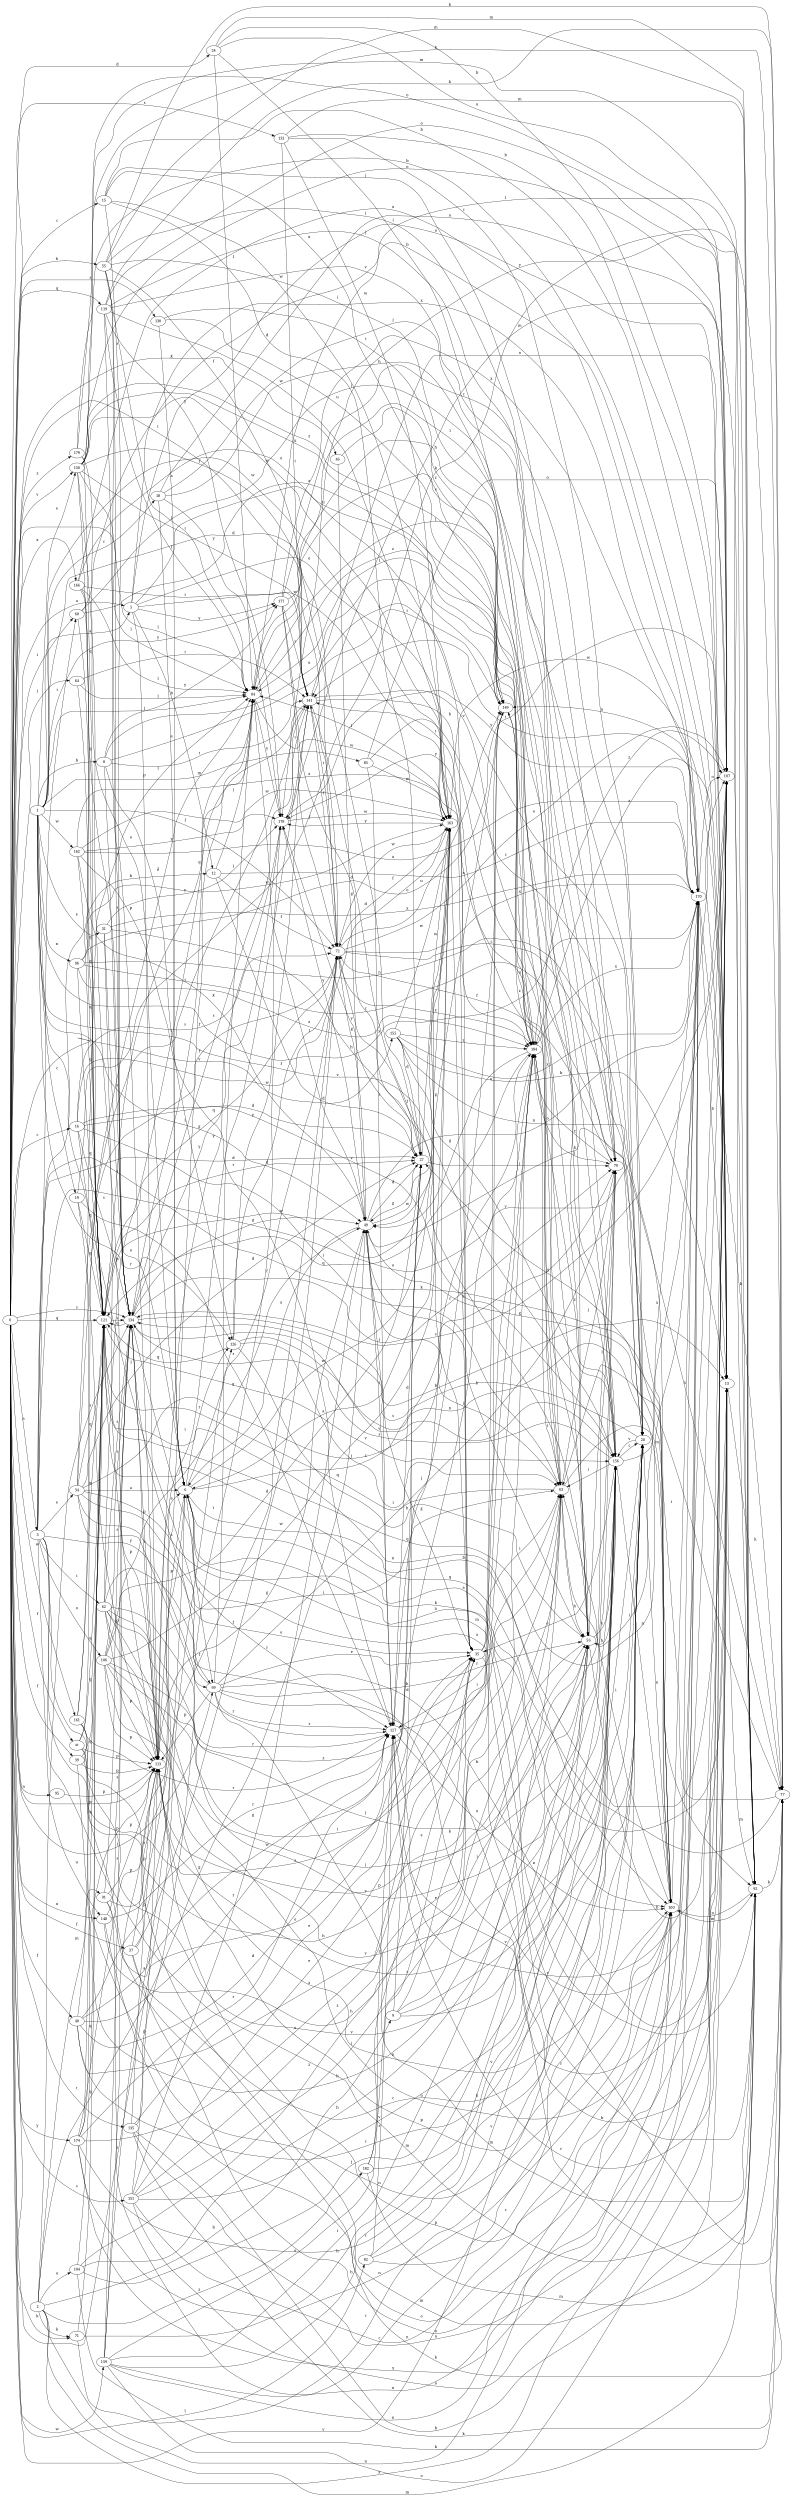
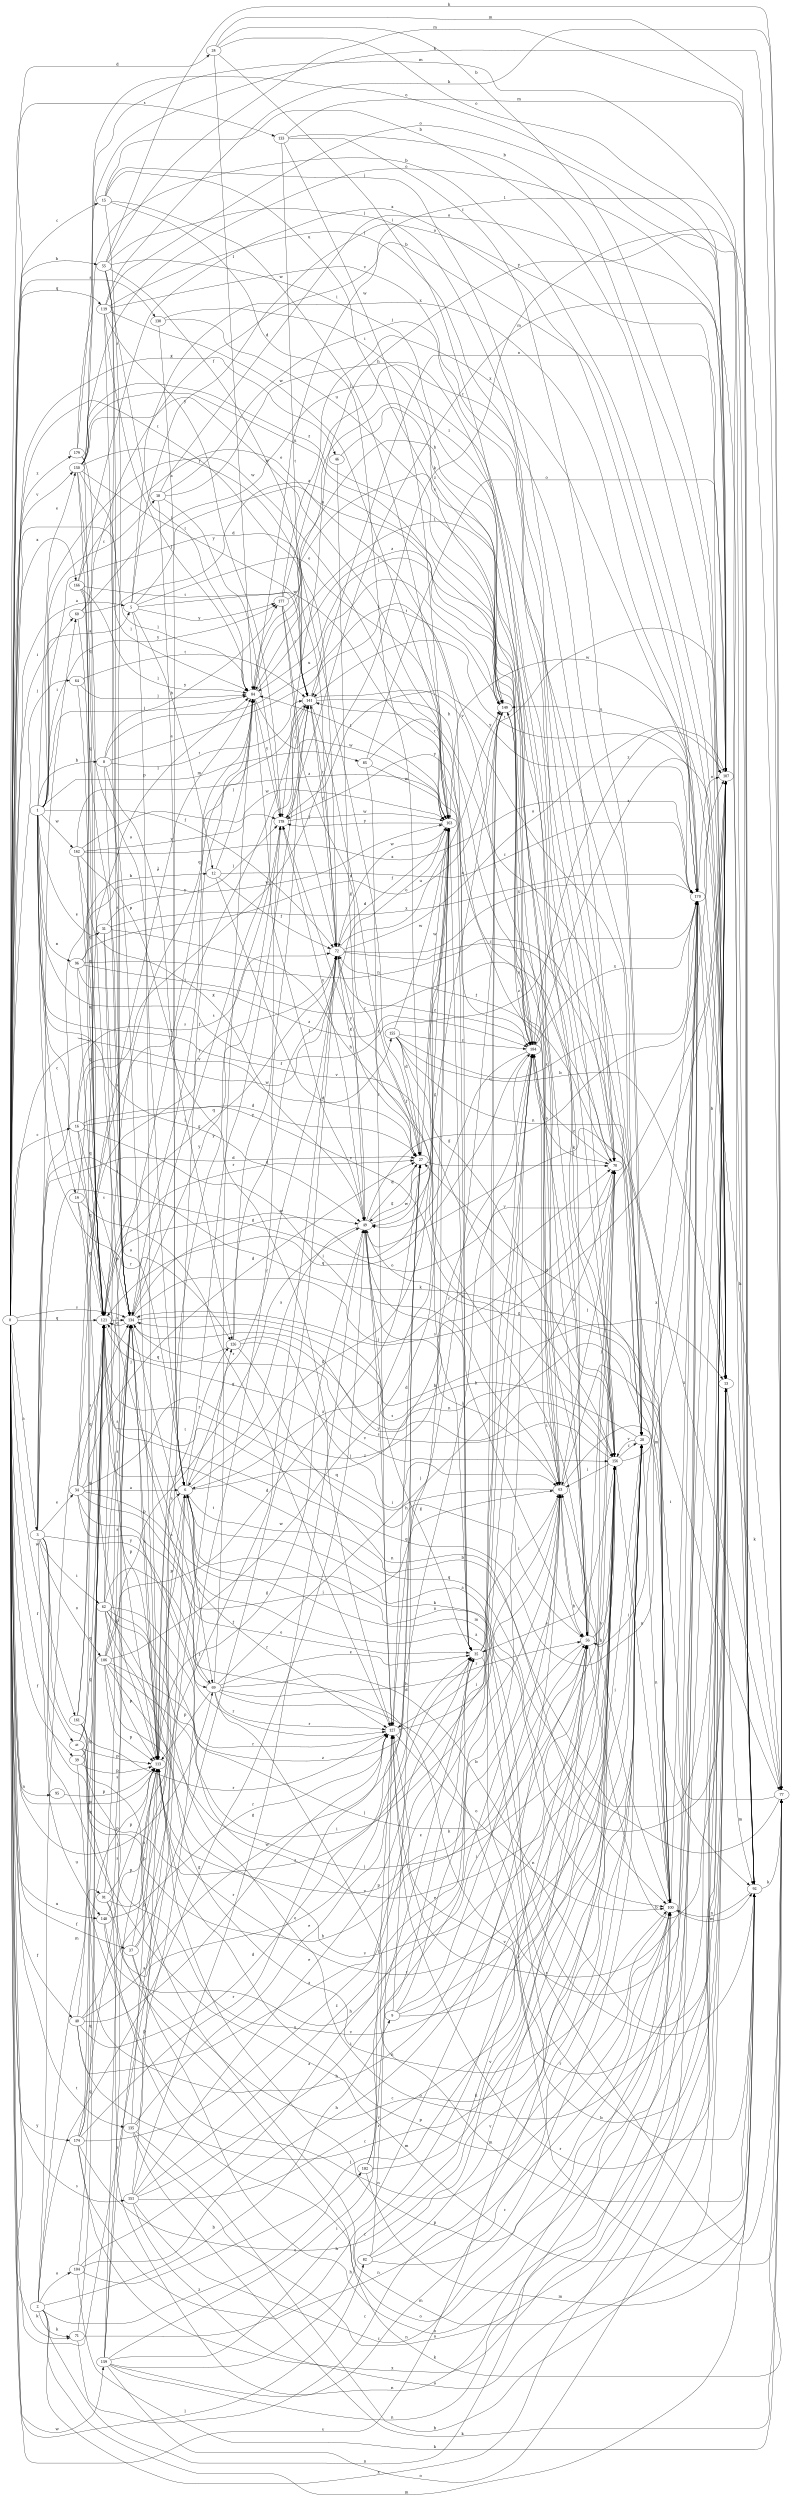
edge "6" -> "163": label "w" -> "g"
